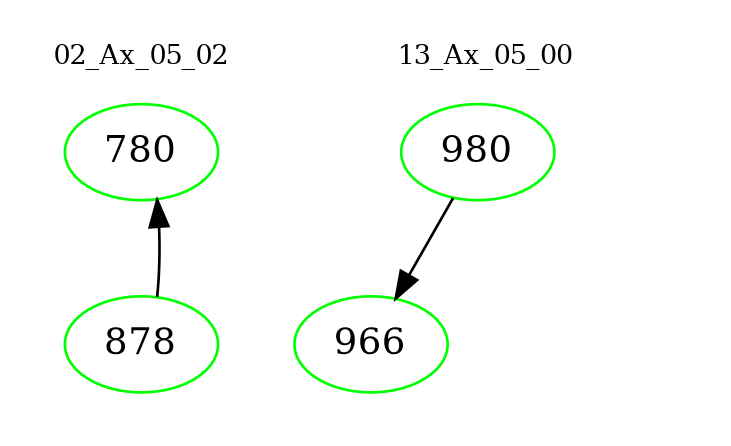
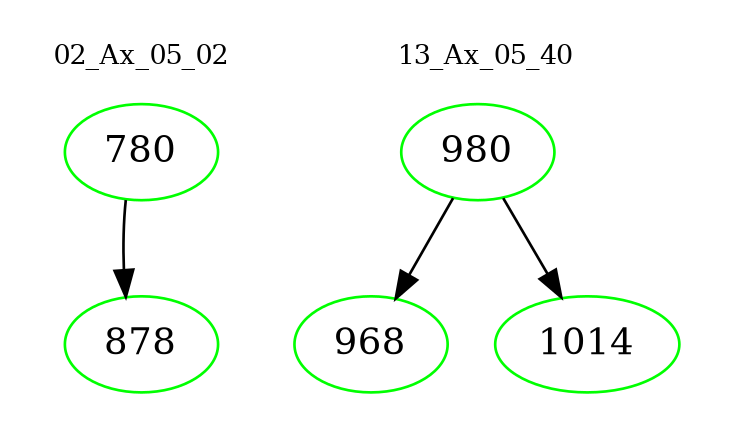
cluster "13_Ax_05_00": label "13_Ax_05_00" -> "13_Ax_05_40"
edge "878" -> "780": reversed
node "966": label "966" -> "968"
node "1014": added
